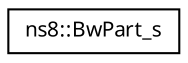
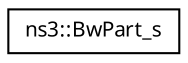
node "ns8::BwPart_s": label "ns8::BwPart_s" -> "ns3::BwPart_s"
